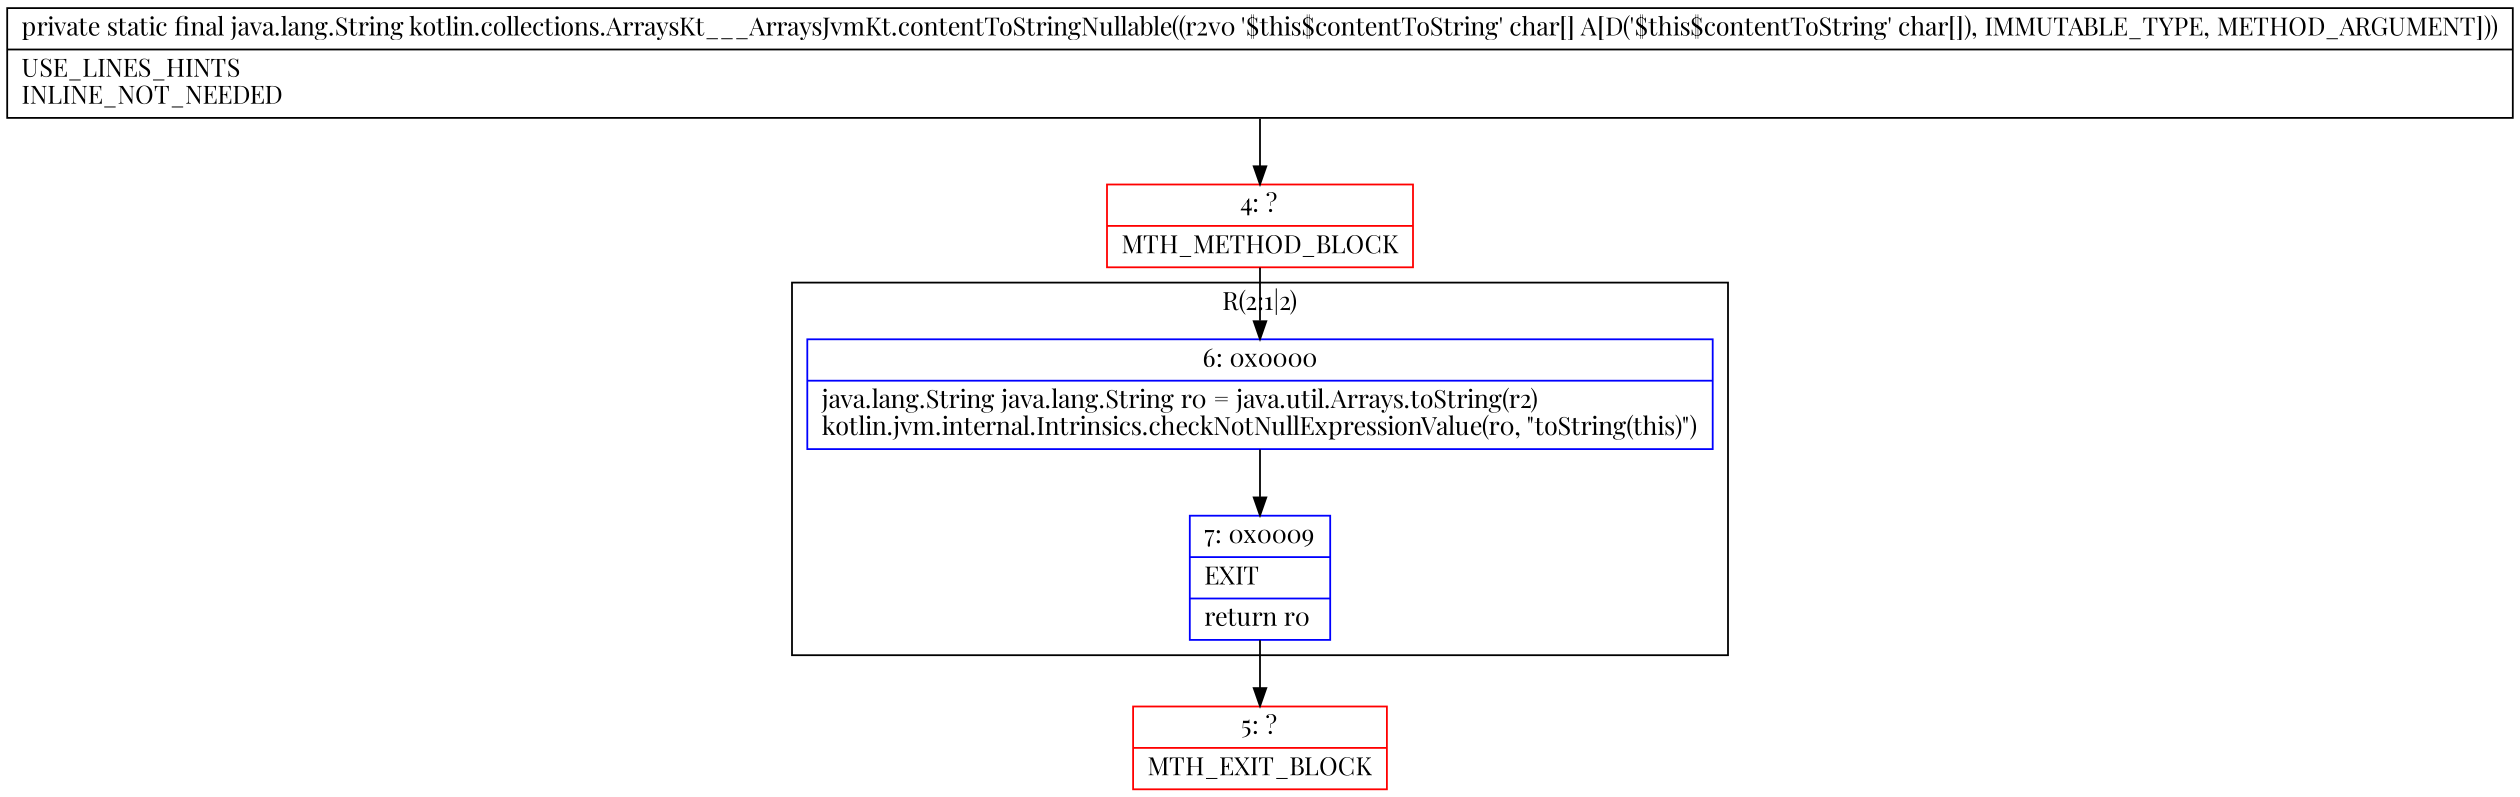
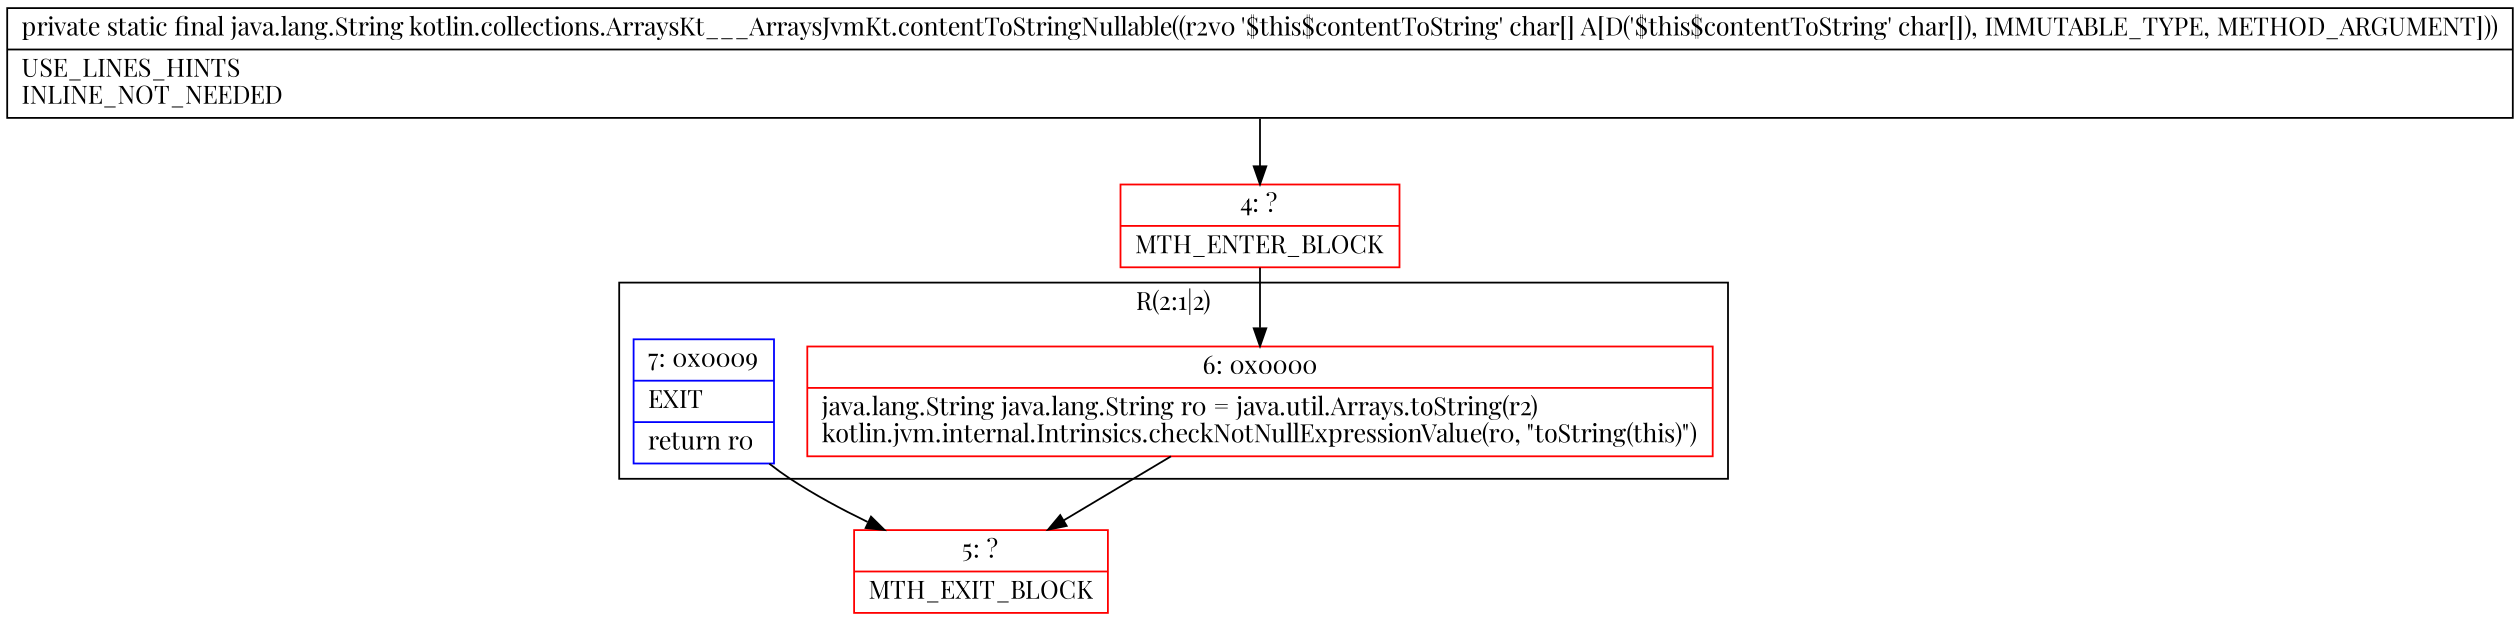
node "4: ?": text "MTH_METHOD_BLOCK" -> "MTH_ENTER_BLOCK"
node "6: 0x0000": color blue -> red
edge "6: 0x0000" -> "7: 0x0009": now "6: 0x0000" -> "5: ?"
